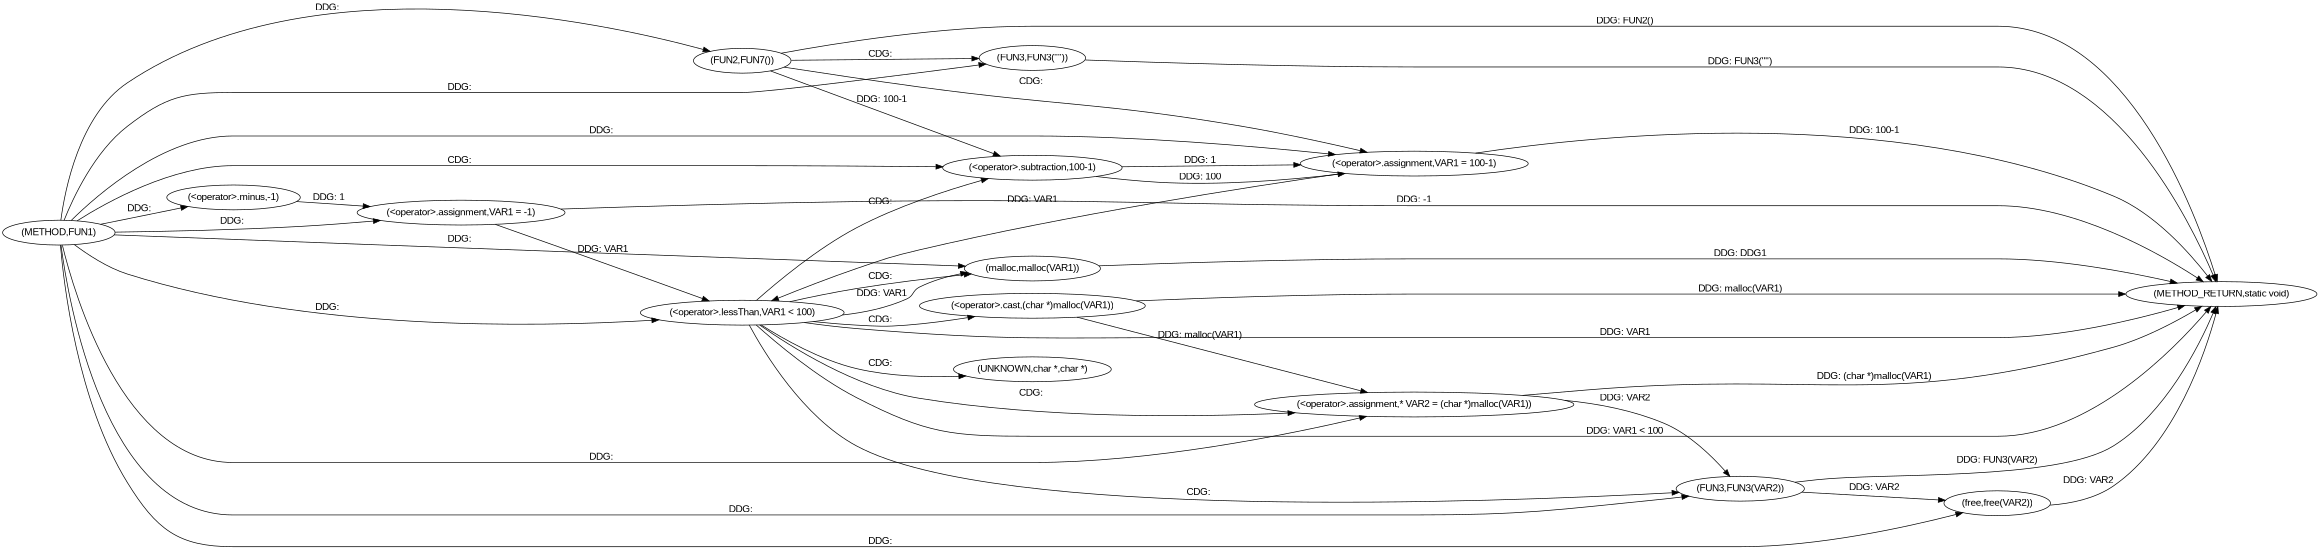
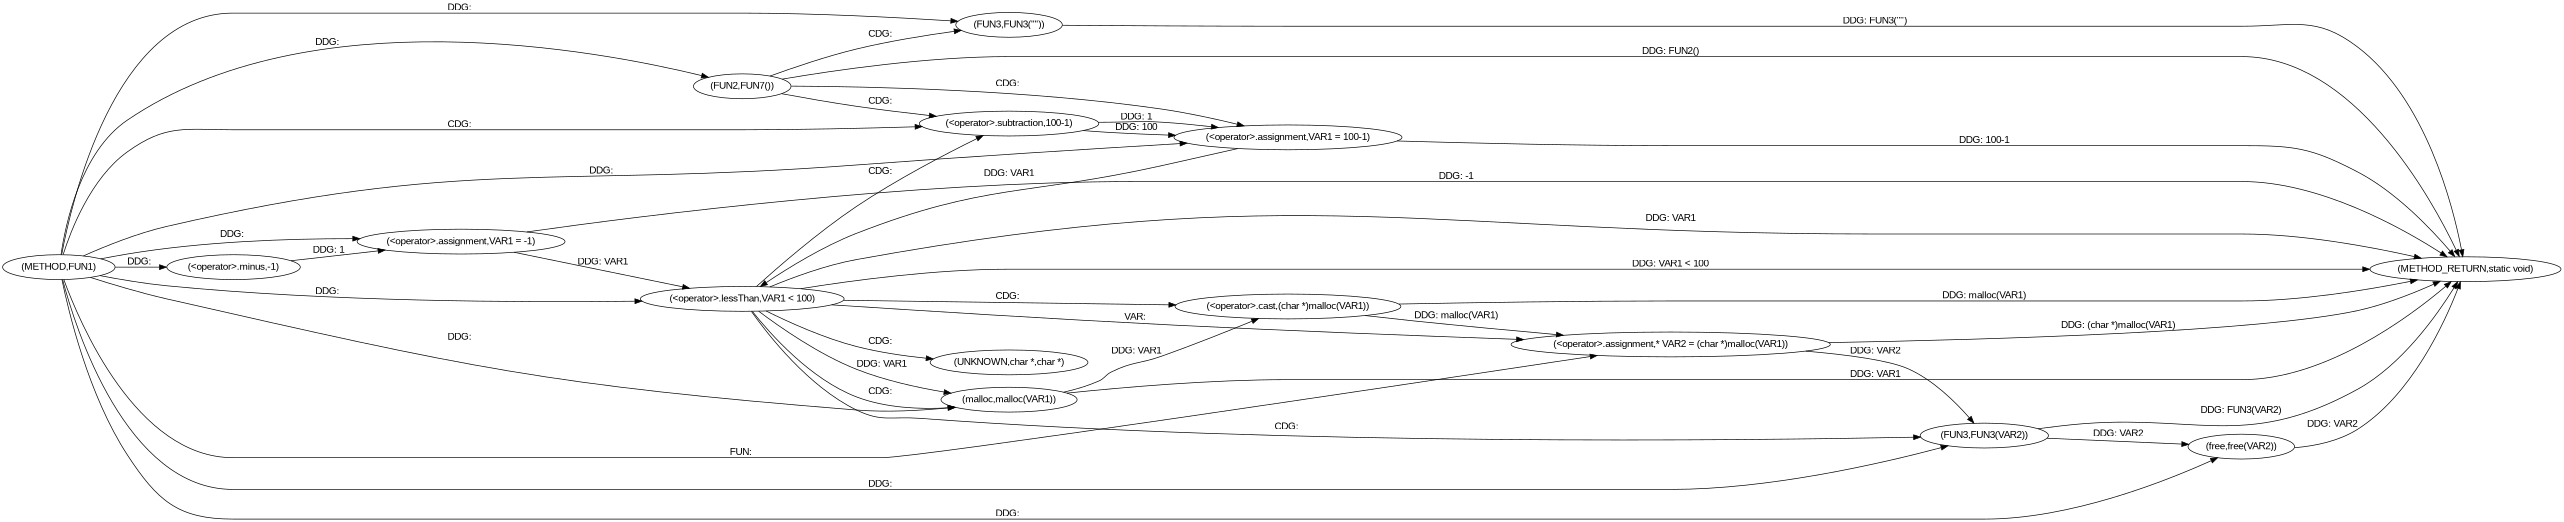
edge "(FUN2,FUN7())" -> "(<operator>.subtraction,100-1)": label "DDG: 100-1" -> "CDG: "
edge "(malloc,malloc(VAR1))" -> "(METHOD_RETURN,static void)": label "DDG: DDG1" -> "DDG: VAR1"
edge "(malloc,malloc(VAR1))" -> "(<operator>.cast,(char *)malloc(VAR1))": added, label "DDG: VAR1"
edge "(<operator>.lessThan,VAR1 < 100)" -> "(<operator>.assignment,* VAR2 = (char *)malloc(VAR1))": label "CDG: " -> "VAR: "
edge "(METHOD,FUN1)" -> "(<operator>.assignment,* VAR2 = (char *)malloc(VAR1))": label "DDG: " -> "FUN: "
